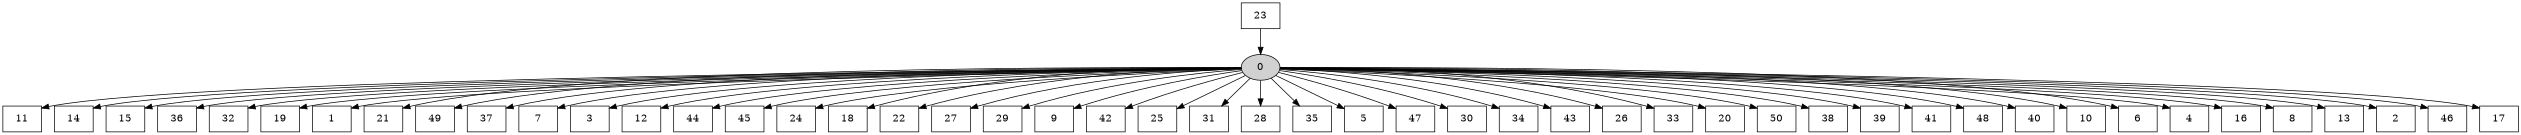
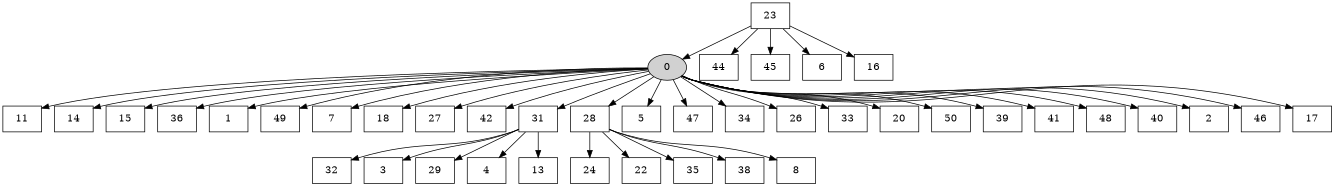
edge "0" -> "6": now "23" -> "6"
edge "0" -> "3": now "31" -> "3"
edge "0" -> "13": now "31" -> "13"
edge "0" -> "32": now "31" -> "32"
edge "0" -> "44": now "23" -> "44"
edge "0" -> "38": now "28" -> "38"
edge "0" -> "16": now "23" -> "16"
edge "0" -> "8": now "28" -> "8"
edge "0" -> "45": now "23" -> "45"
edge "0" -> "4": now "31" -> "4"
edge "0" -> "24": now "28" -> "24"
edge "0" -> "29": now "31" -> "29"
edge "0" -> "22": now "28" -> "22"
edge "0" -> "35": now "28" -> "35"
node "19": removed
node "21": removed
node "37": removed
node "12": removed
node "9": removed
node "25": removed
node "30": removed
node "43": removed
node "10": removed
